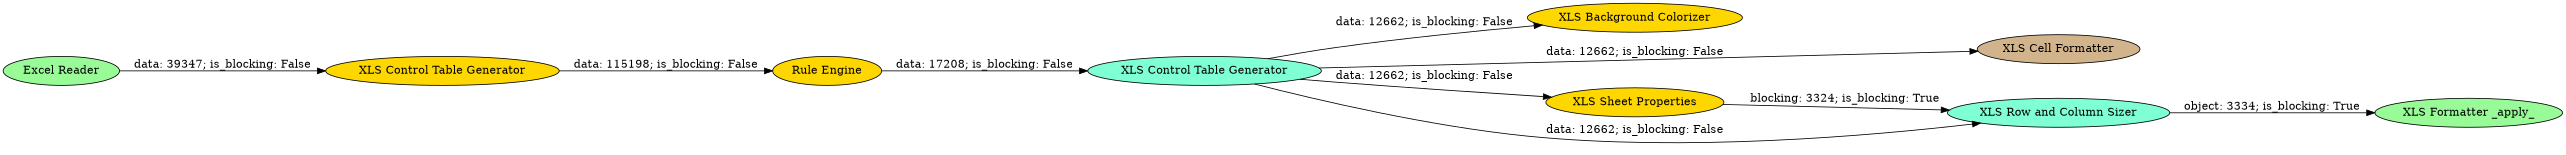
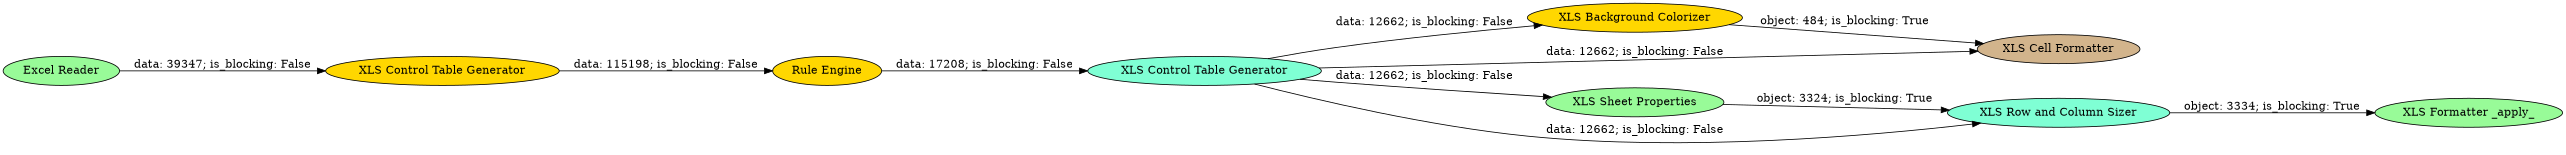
edge "XLS Background Colorizer" -> "XLS Cell Formatter": added, label "object: 484; is_blocking: True"
edge "XLS Sheet Properties" -> "XLS Row and Column Sizer": label "blocking: 3324; is_blocking: True" -> "object: 3324; is_blocking: True"
node "XLS Sheet Properties": fillcolor gold -> palegreen
